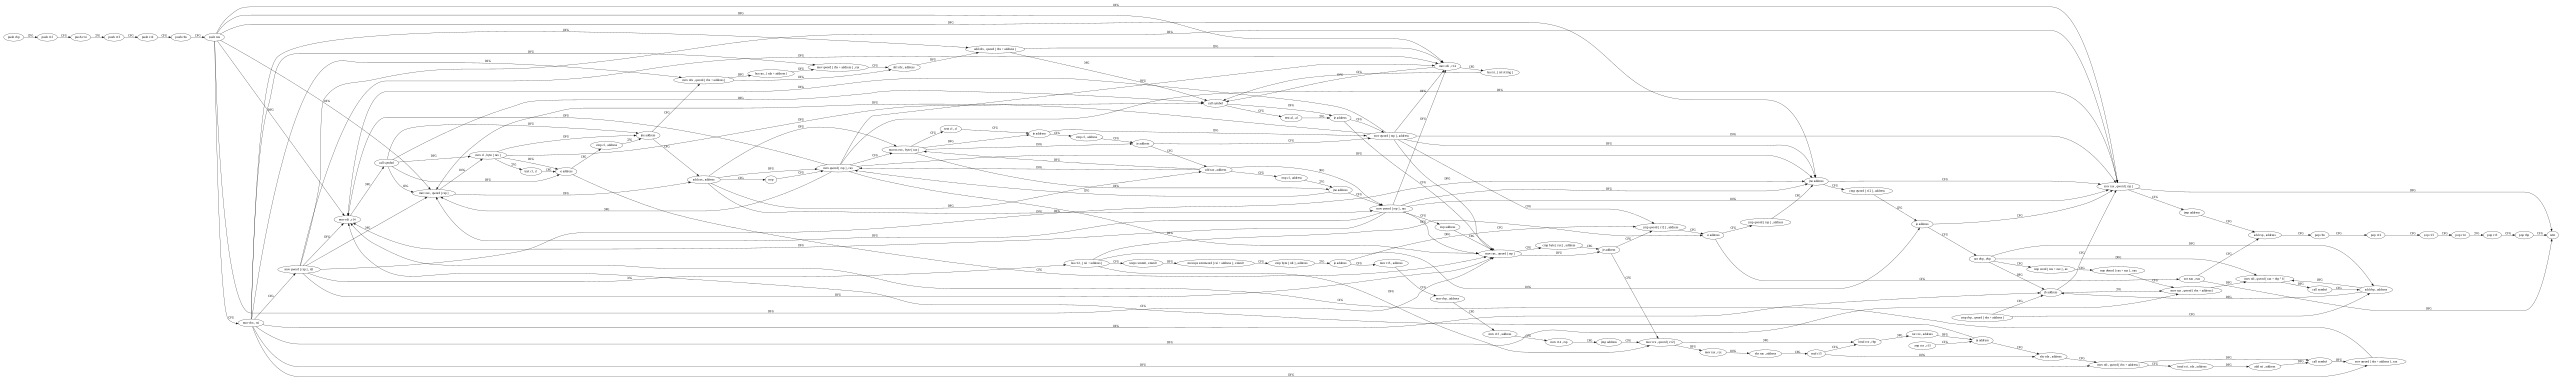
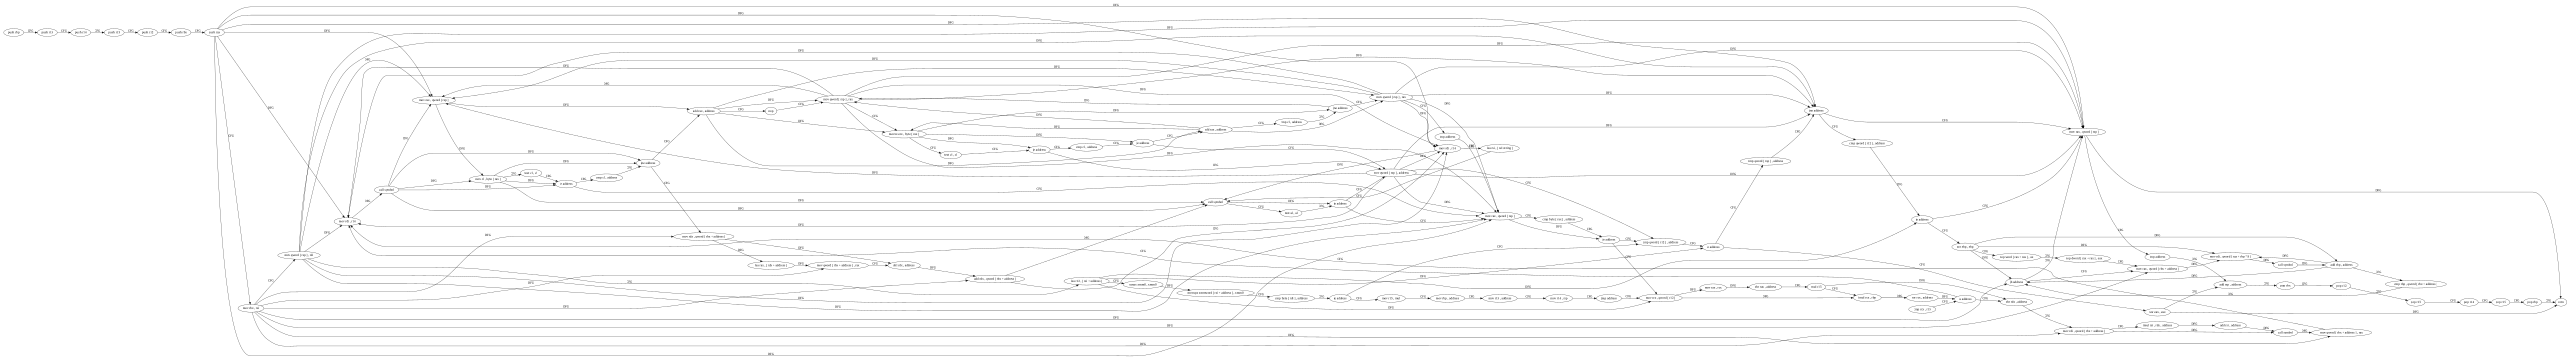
node "mov r13 , address": label "mov r13 , address" -> "mov r13 , mul"
edge "cmp rbp , qword [ rbx + address ]" -> "add rbp , address": reversed
